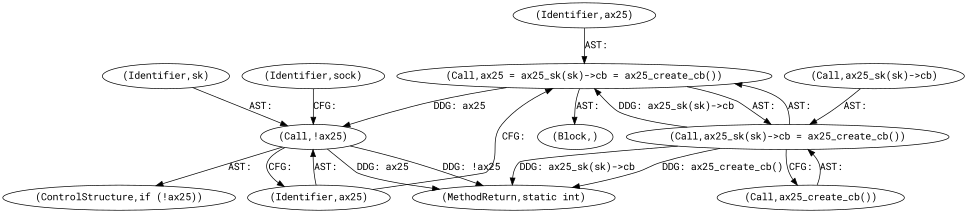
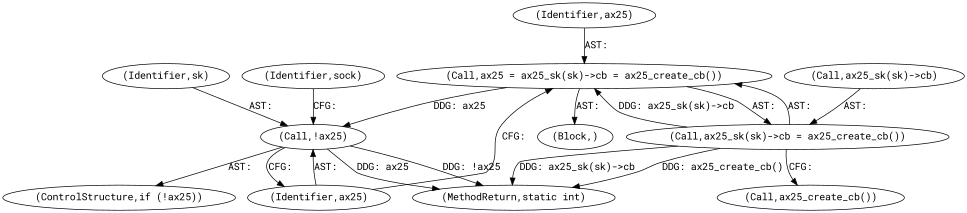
edge "(Call,ax25_create_cb())" -> "(Call,ax25_sk(sk)->cb = ax25_create_cb())": removed, label "AST:"
